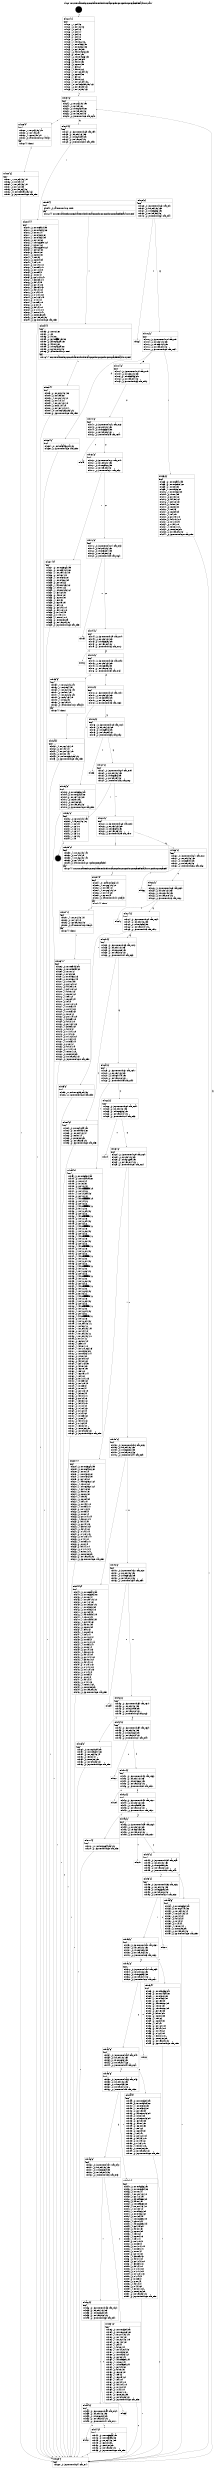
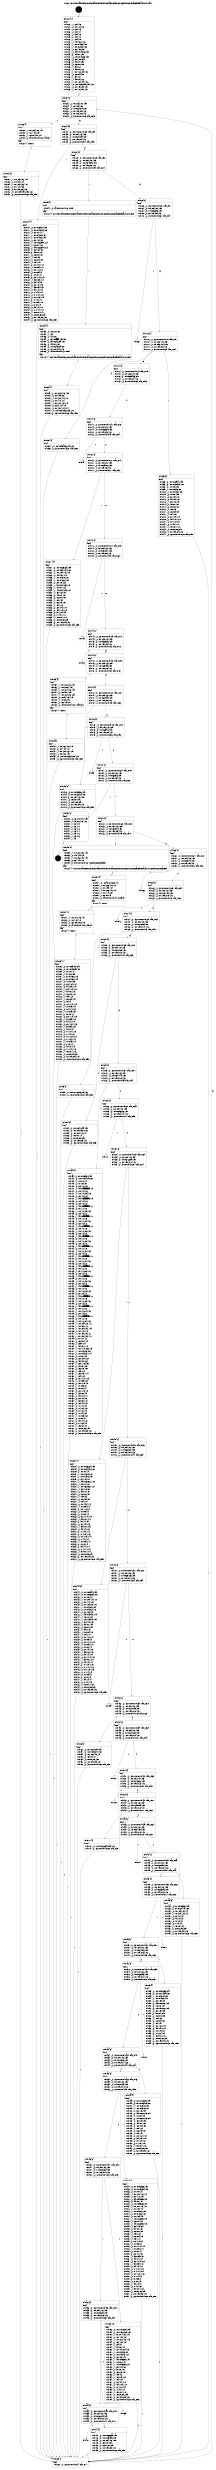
node "0x4016d0 [28]": added
